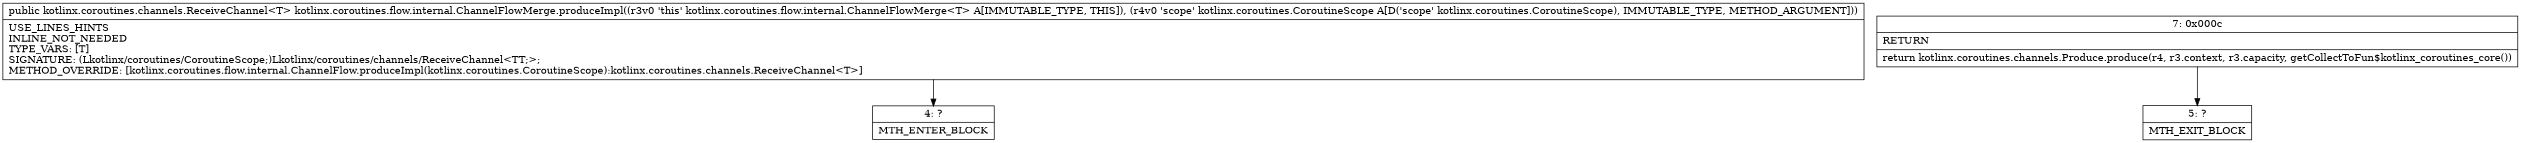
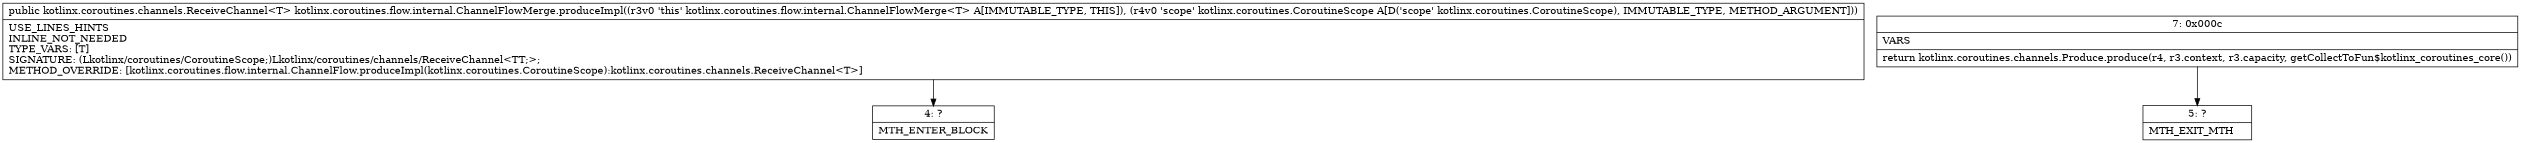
node "7: 0x000c": text "RETURN" -> "VARS"
node "5: ?": text "MTH_EXIT_BLOCK" -> "MTH_EXIT_MTH"
